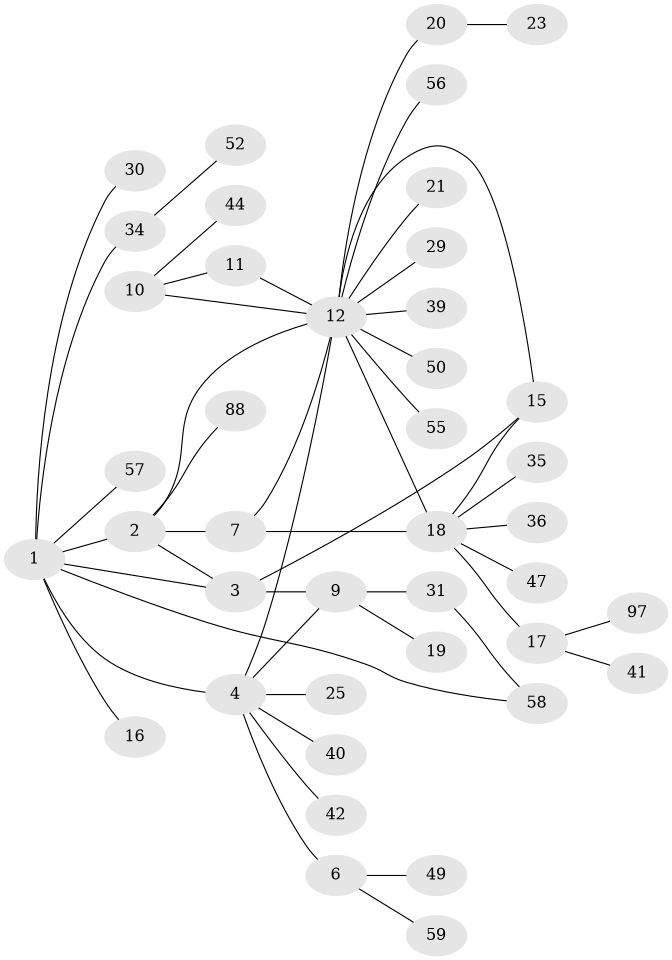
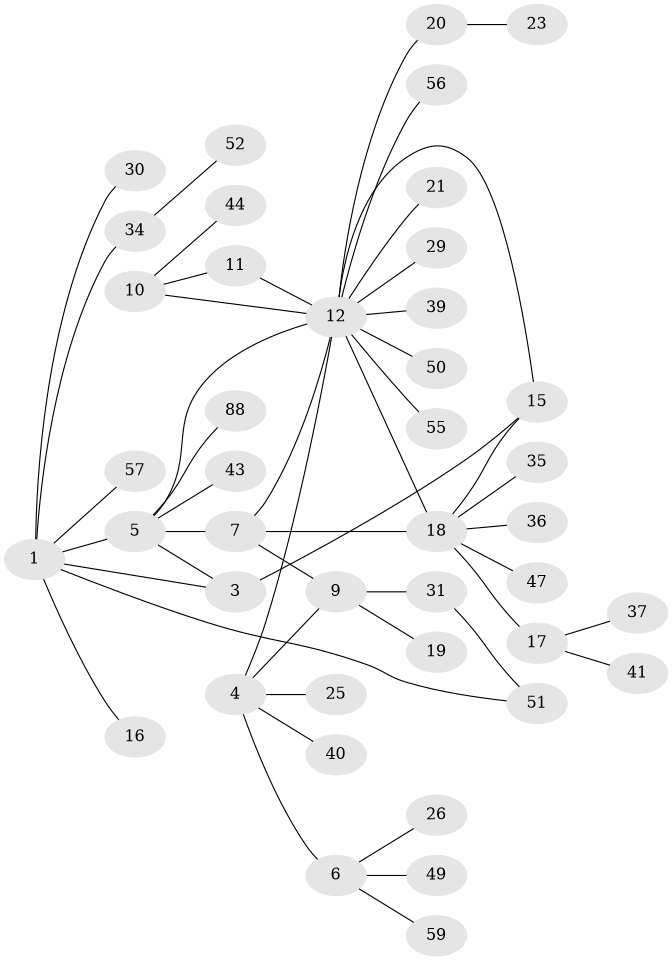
node "43": added
node "2": label "2" -> "5"
edge "3" -- "9": now "7" -- "9"
node "97": label "97" -> "37"
edge "1" -- "4": removed
node "58": label "58" -> "51"
node "42": removed
node "26": added
